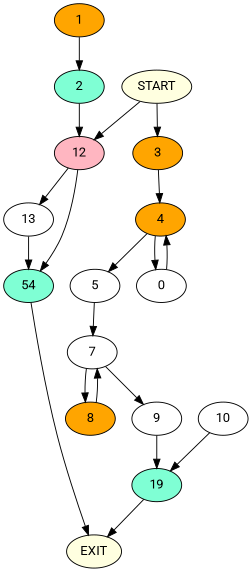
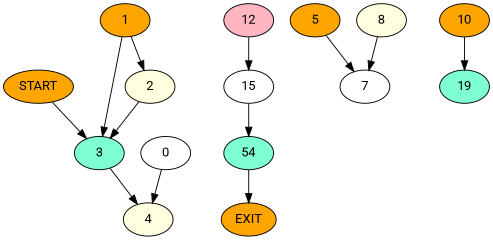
edge "1" -> "3": added
node "2": fillcolor aquamarine -> lightyellow
node "START": fillcolor lightyellow -> orange
edge "2" -> "12": now "2" -> "3"
edge "START" -> "12": removed
node "3": fillcolor orange -> aquamarine
node "13": label "13" -> "15"
edge "12" -> "54": removed
node "4": fillcolor orange -> lightyellow
edge "4" -> "0": removed
edge "4" -> "5": removed
node "5": fillcolor white -> orange
edge "7" -> "8": removed
node "8": fillcolor orange -> lightyellow
node "9": removed
node "10": fillcolor white -> orange
edge "19" -> "EXIT": removed
node "EXIT": fillcolor lightyellow -> orange
